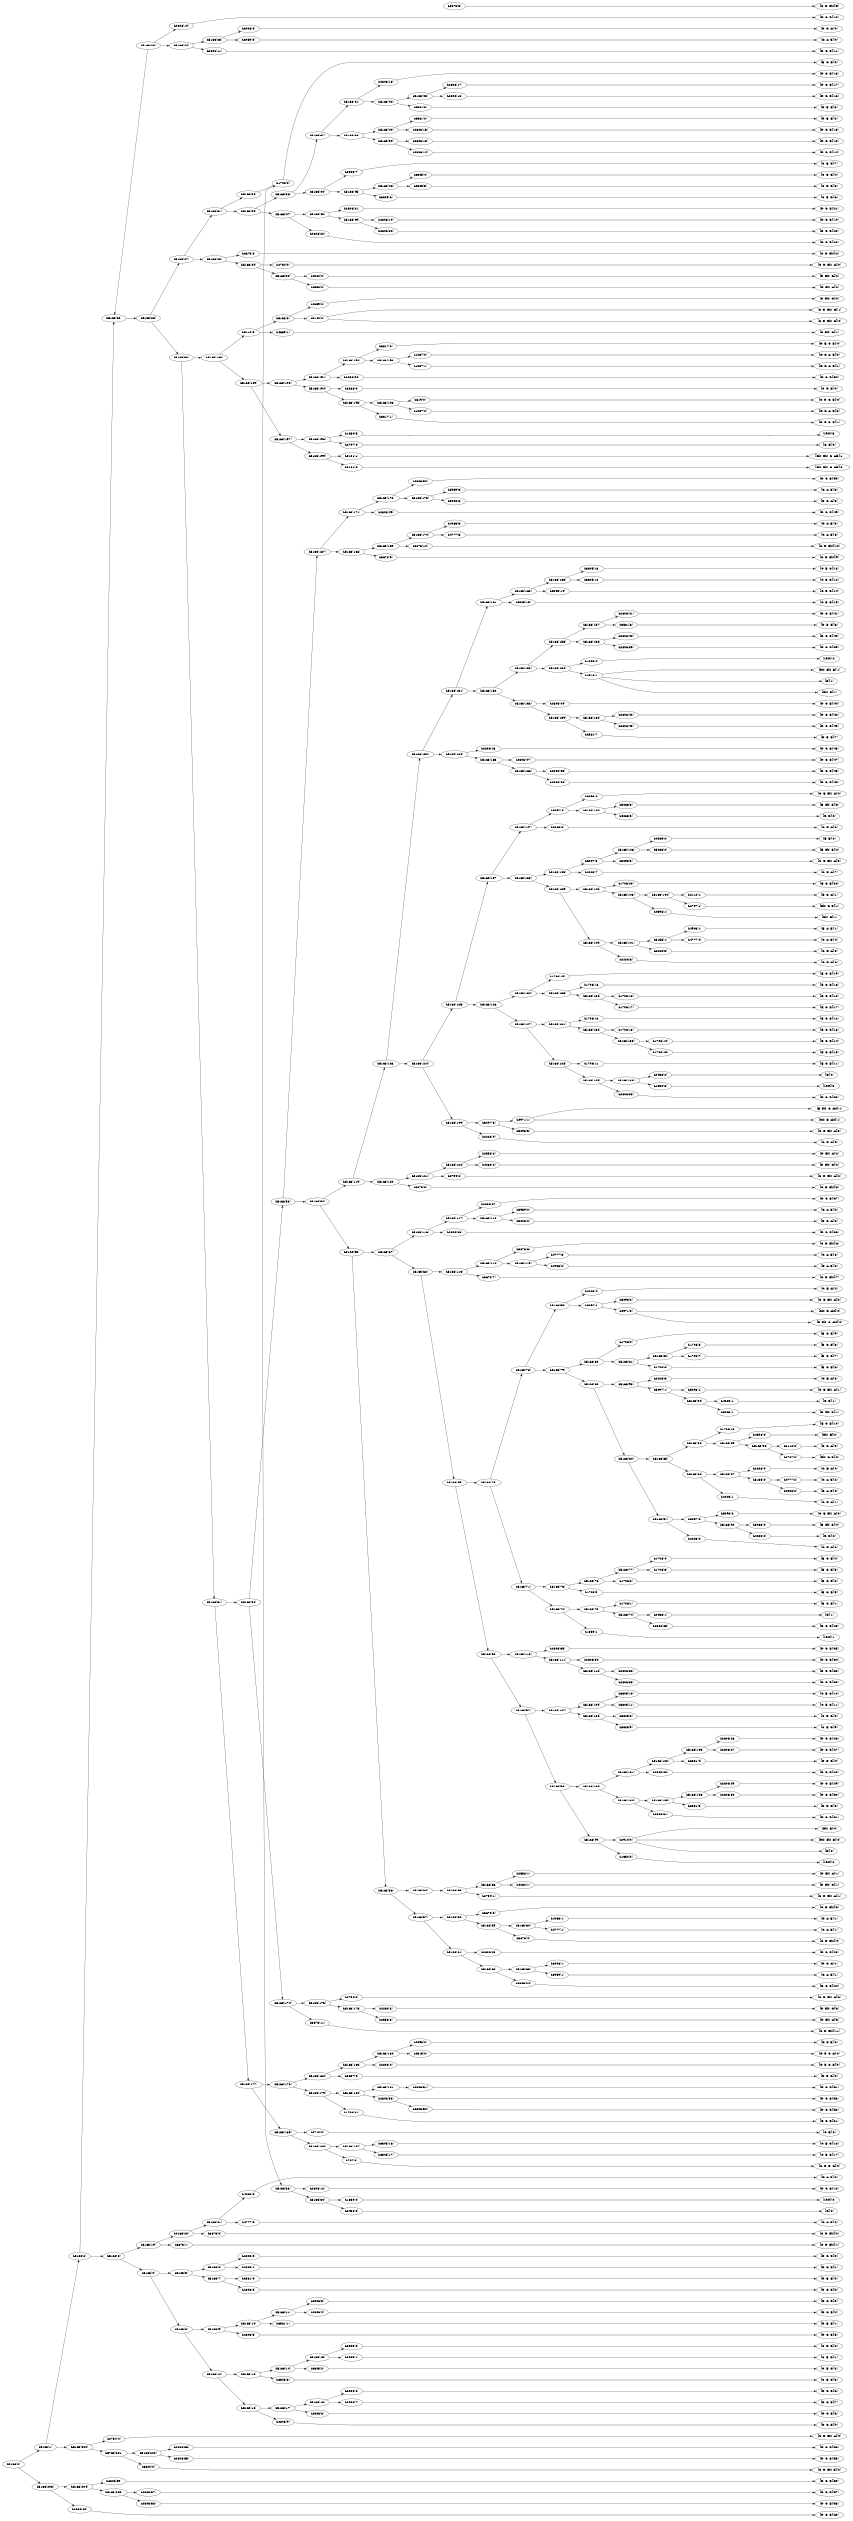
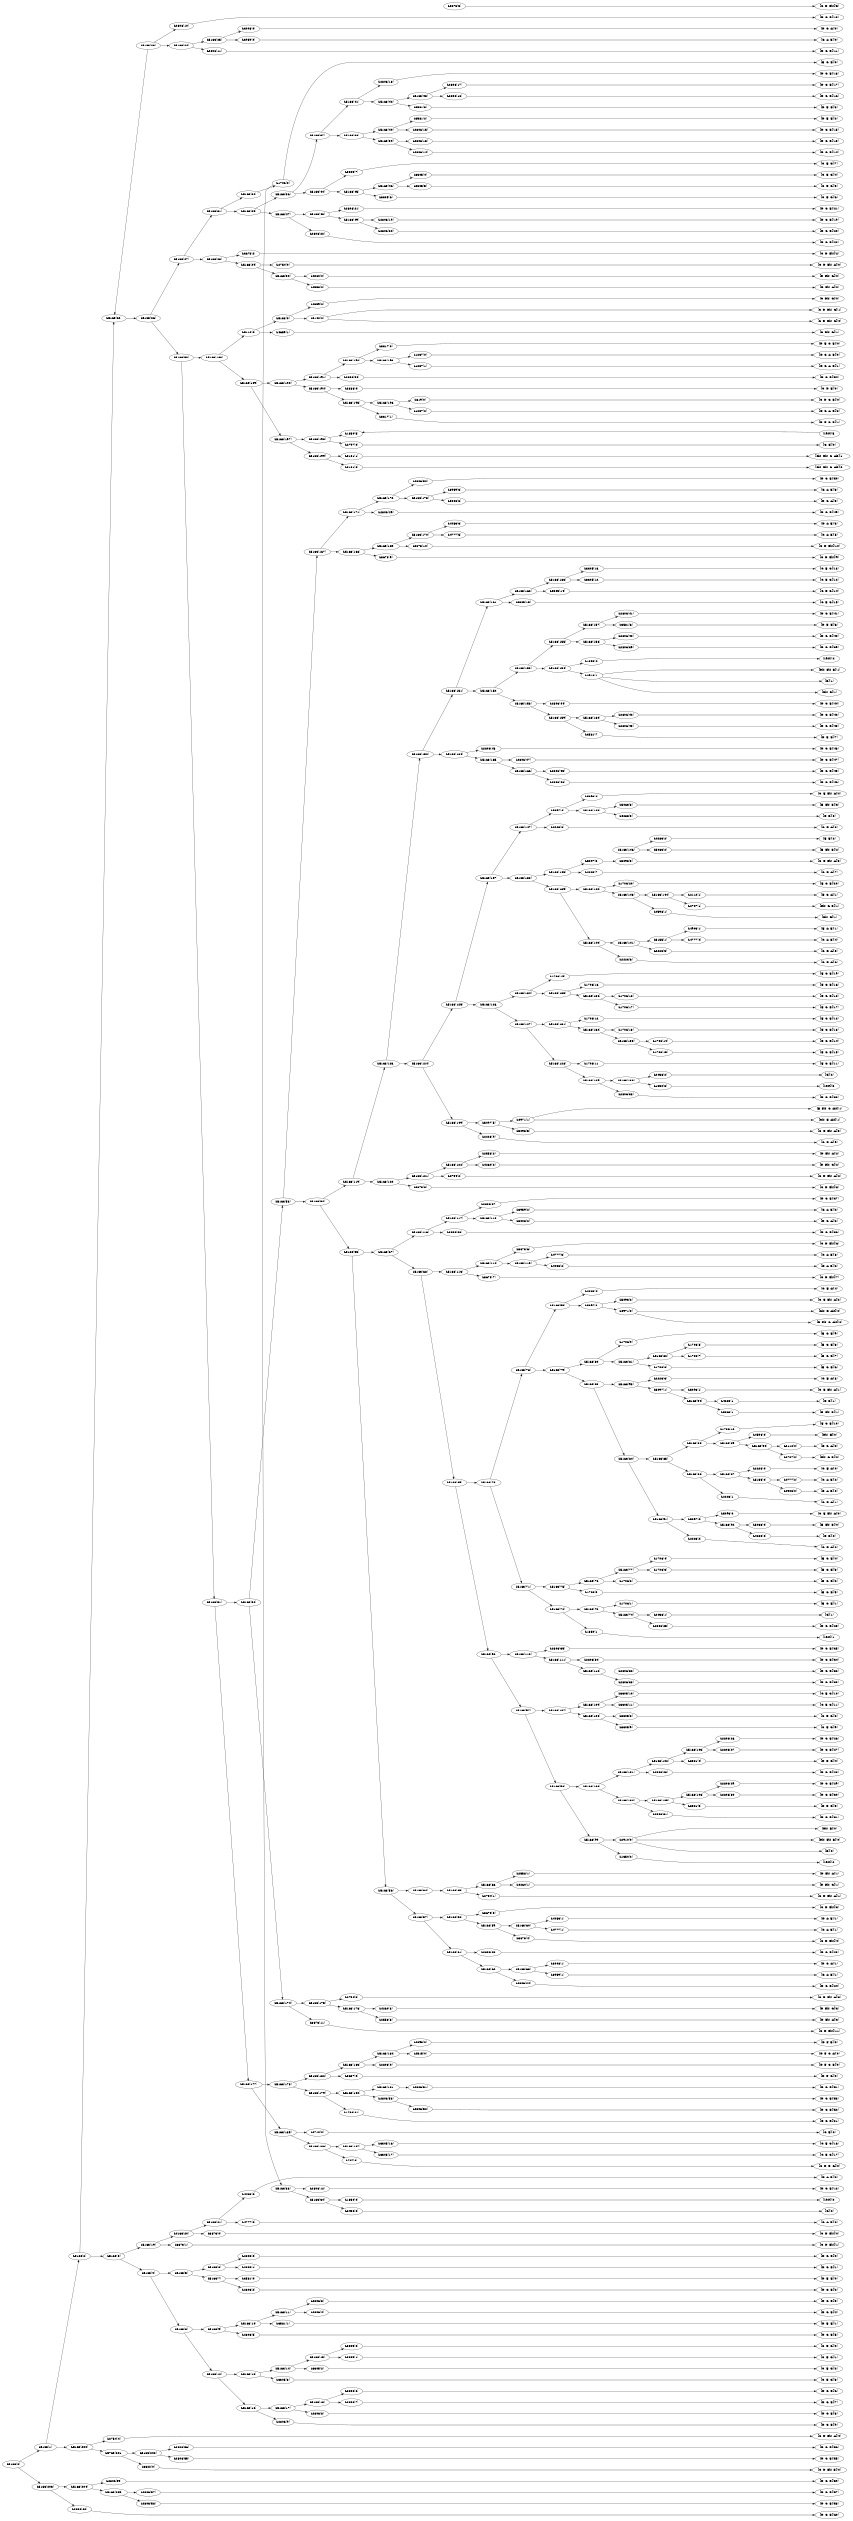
edge "L1350(5)" -> "[rest](5)": reversed
edge "L5097(3)" -> "L5163(146)": removed
edge "L5163(112)" -> "L2806(32)": removed
